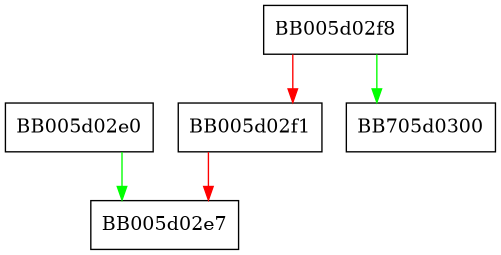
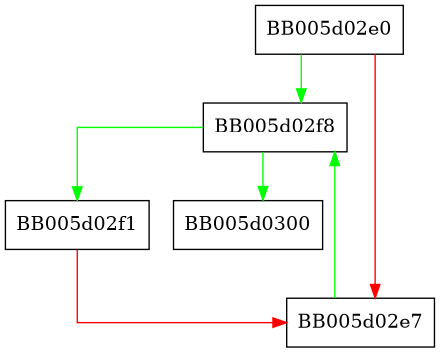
edge "BB005d02f8" -> "BB005d02f1": color red -> green
edge "BB005d02e0" -> "BB005d02f8": added
node "BB705d0300": label "BB705d0300" -> "BB005d0300"
edge "BB005d02e0" -> "BB005d02e7": color green -> red
edge "BB005d02e7" -> "BB005d02f8": added
